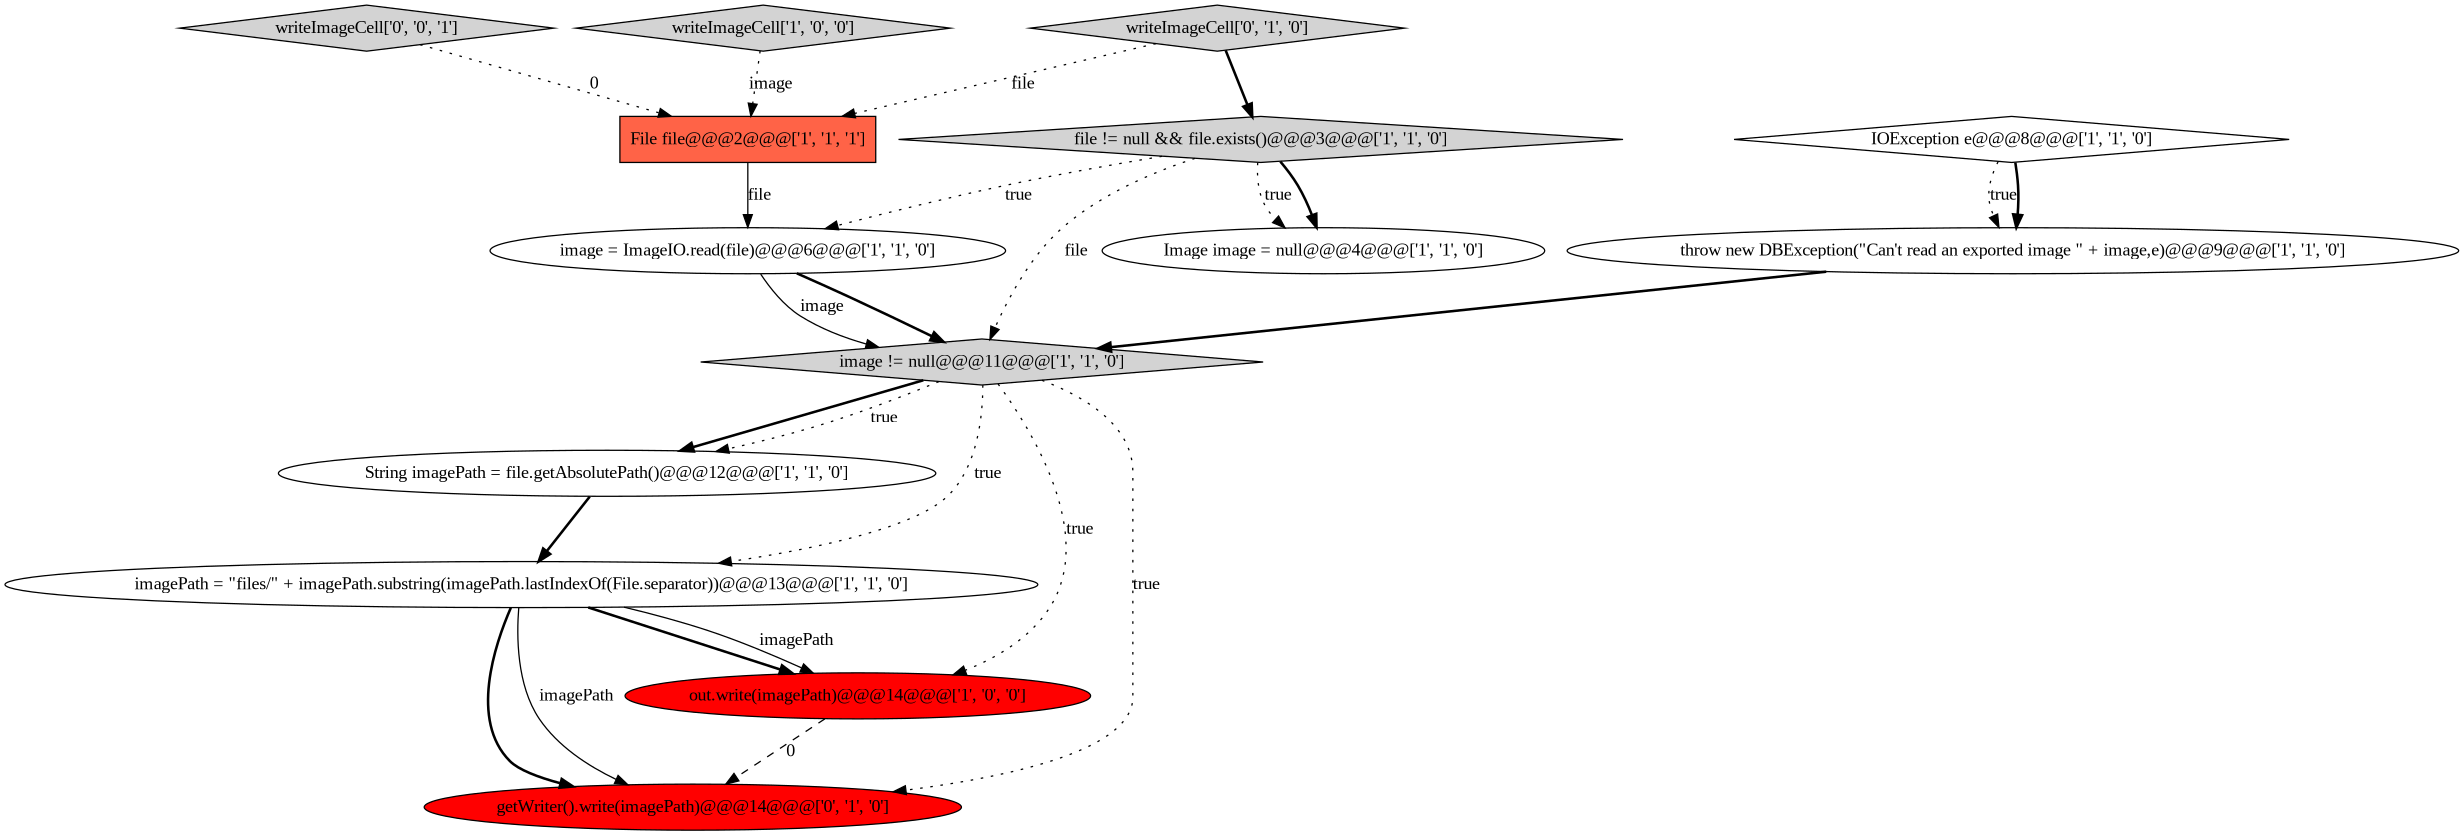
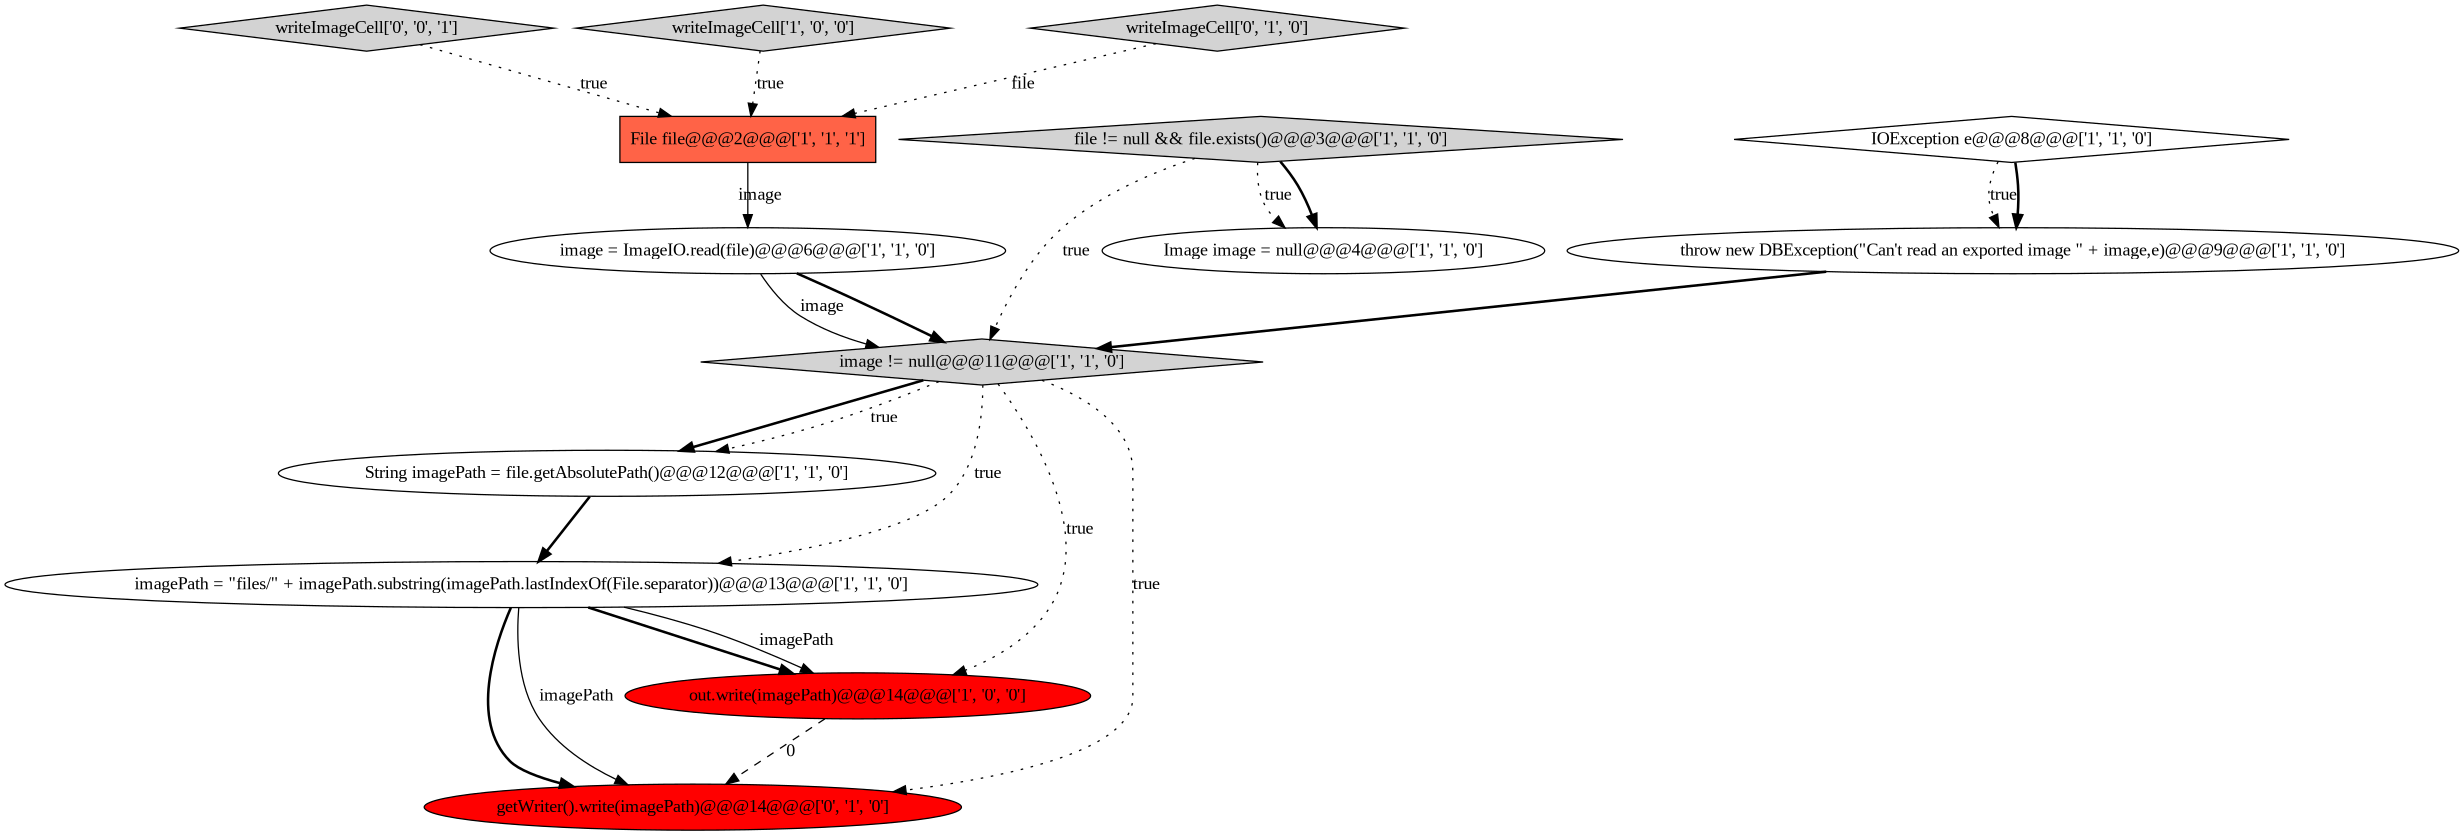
edge "writeImageCell['0', '1', '0']" -> "file != null && file.exists()@@@3@@@['1', '1', '0']": removed
edge "writeImageCell['0', '0', '1']" -> "File file@@@2@@@['1', '1', '1']": label "0" -> "true"
edge "writeImageCell['1', '0', '0']" -> "File file@@@2@@@['1', '1', '1']": label "image" -> "true"
edge "file != null && file.exists()@@@3@@@['1', '1', '0']" -> "image = ImageIO.read(file)@@@6@@@['1', '1', '0']": removed, label "true"
edge "File file@@@2@@@['1', '1', '1']" -> "image = ImageIO.read(file)@@@6@@@['1', '1', '0']": label "file" -> "image"
edge "file != null && file.exists()@@@3@@@['1', '1', '0']" -> "image != null@@@11@@@['1', '1', '0']": label "file" -> "true"
